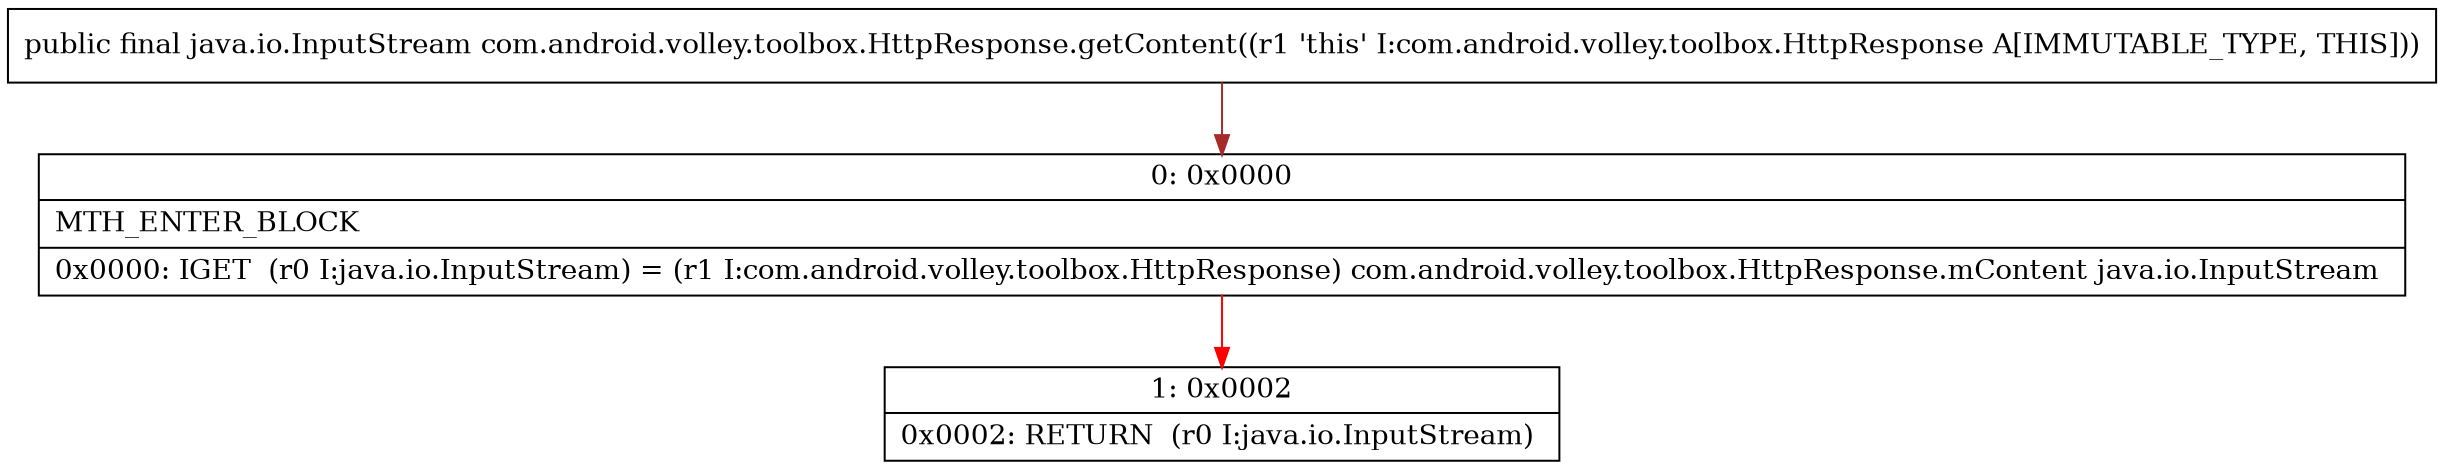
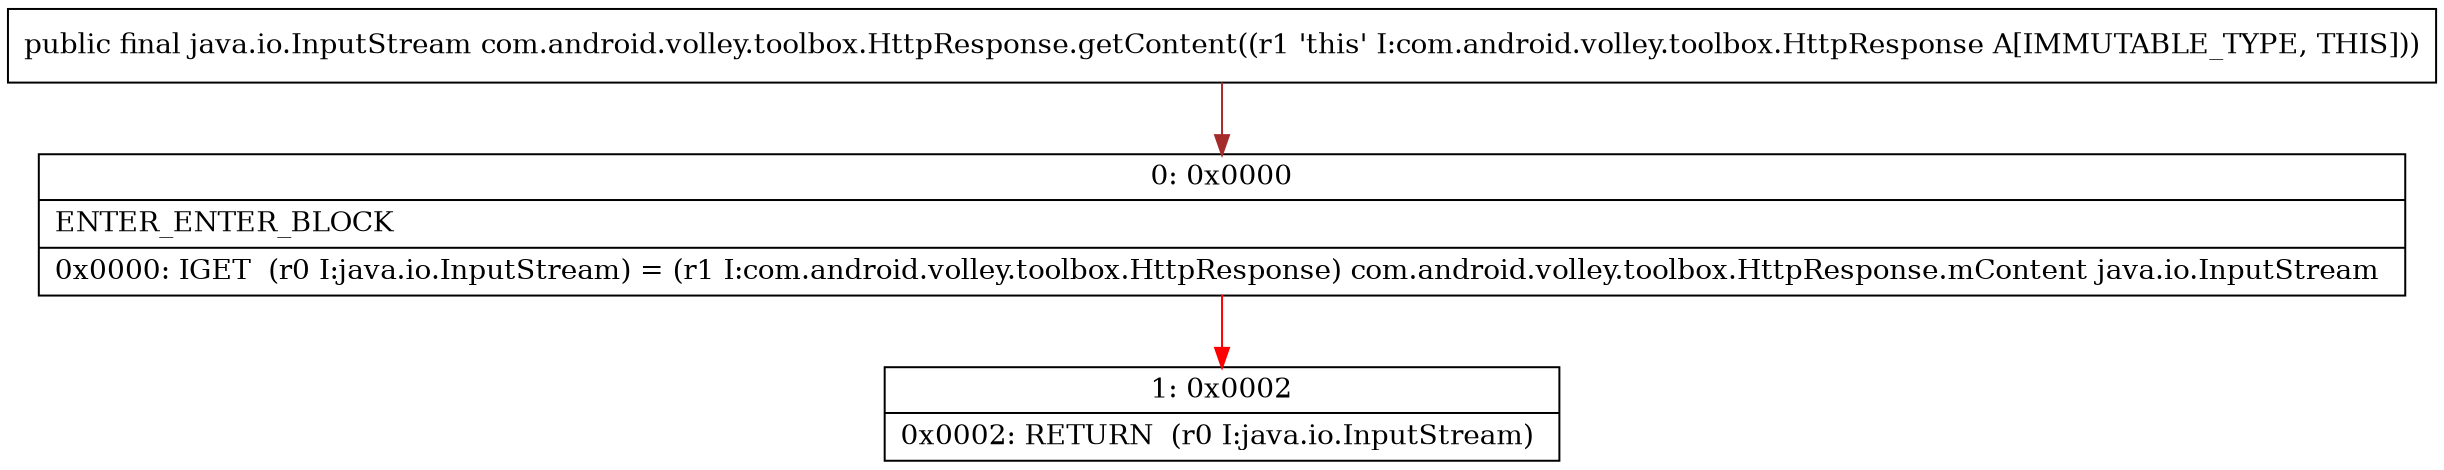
node "0: 0x0000": text "MTH_ENTER_BLOCK" -> "ENTER_ENTER_BLOCK"
